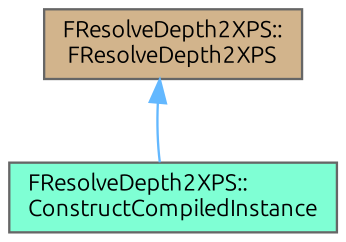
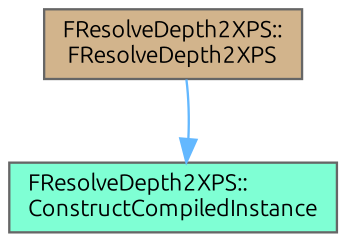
edge "FResolveDepth2XPS:: ConstructCompiledInstance" -> "FResolveDepth2XPS:: FResolveDepth2XPS": reversed
